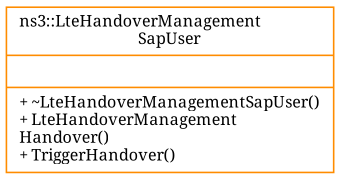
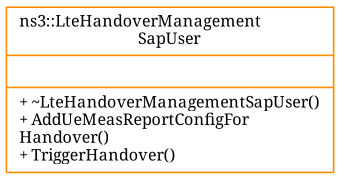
node "ns3::LteHandoverManagement": text "+ LteHandoverManagement" -> "+ AddUeMeasReportConfigFor"
